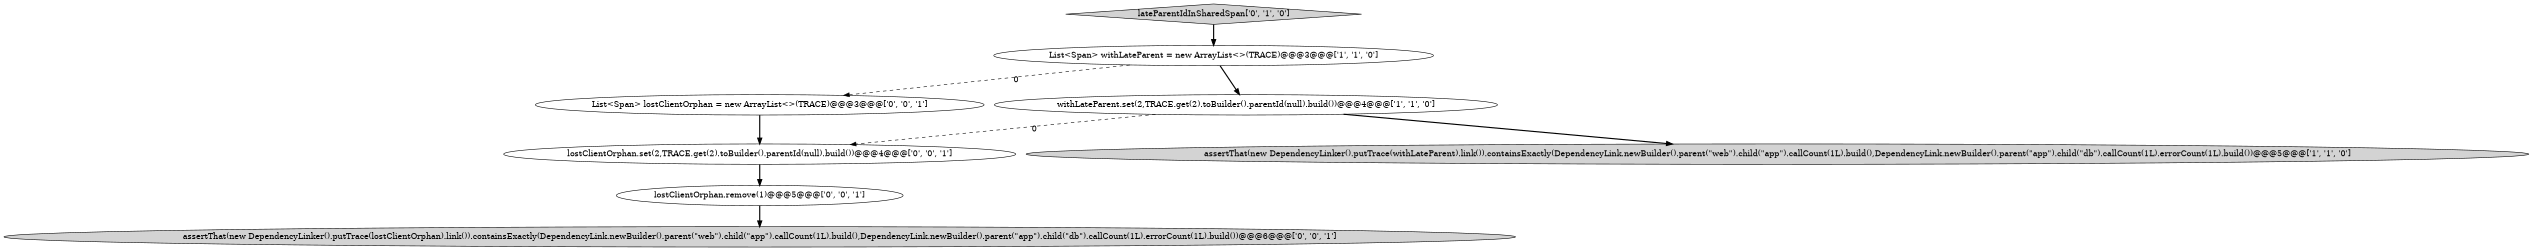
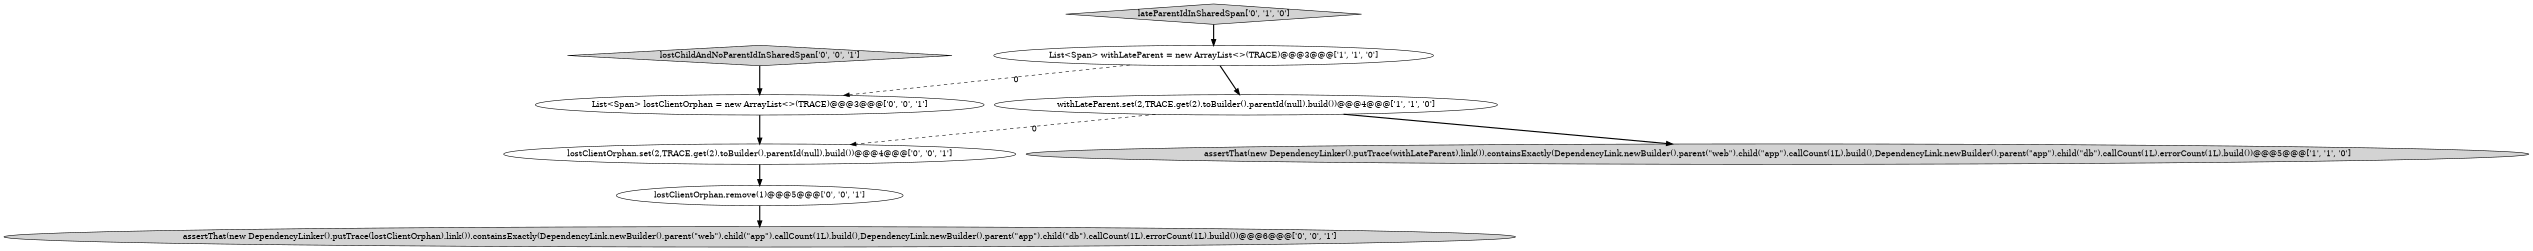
node "lostChildAndNoParentIdInSharedSpan['0', '0', '1']": added
